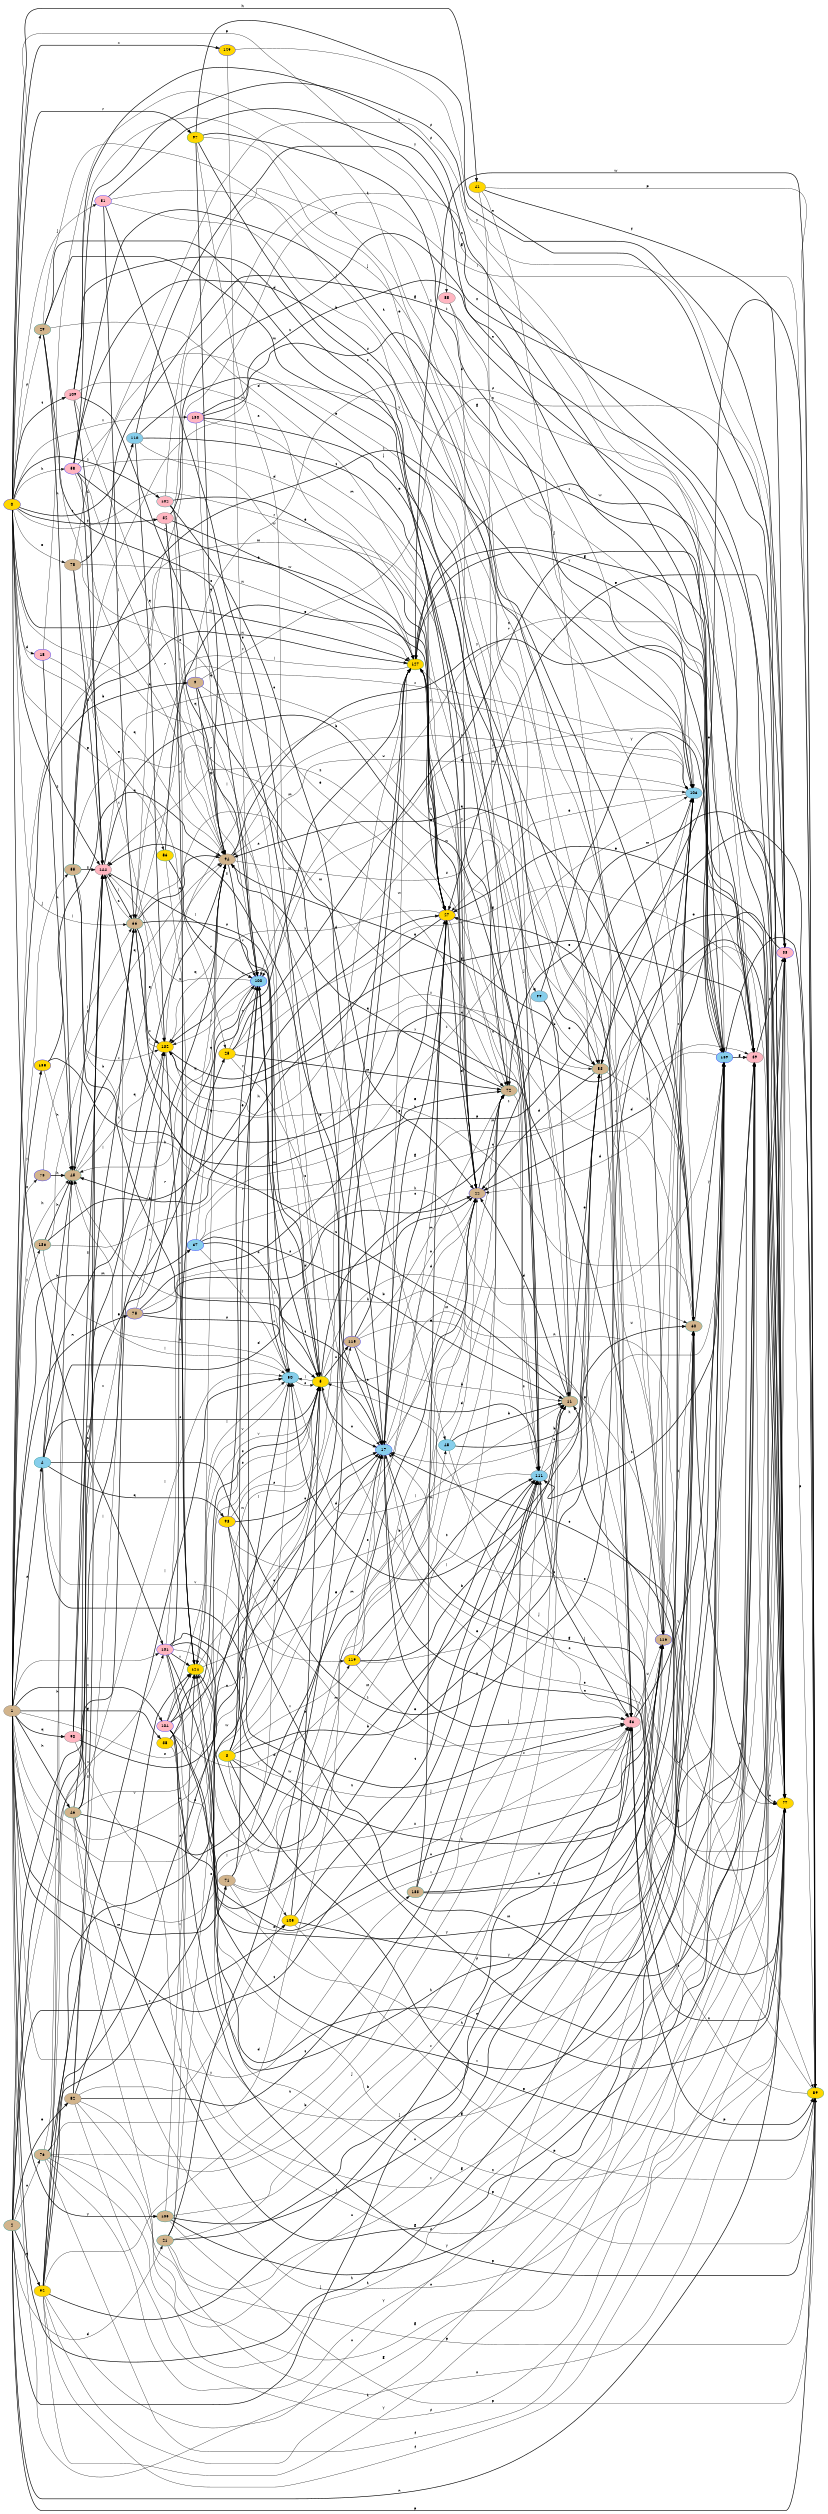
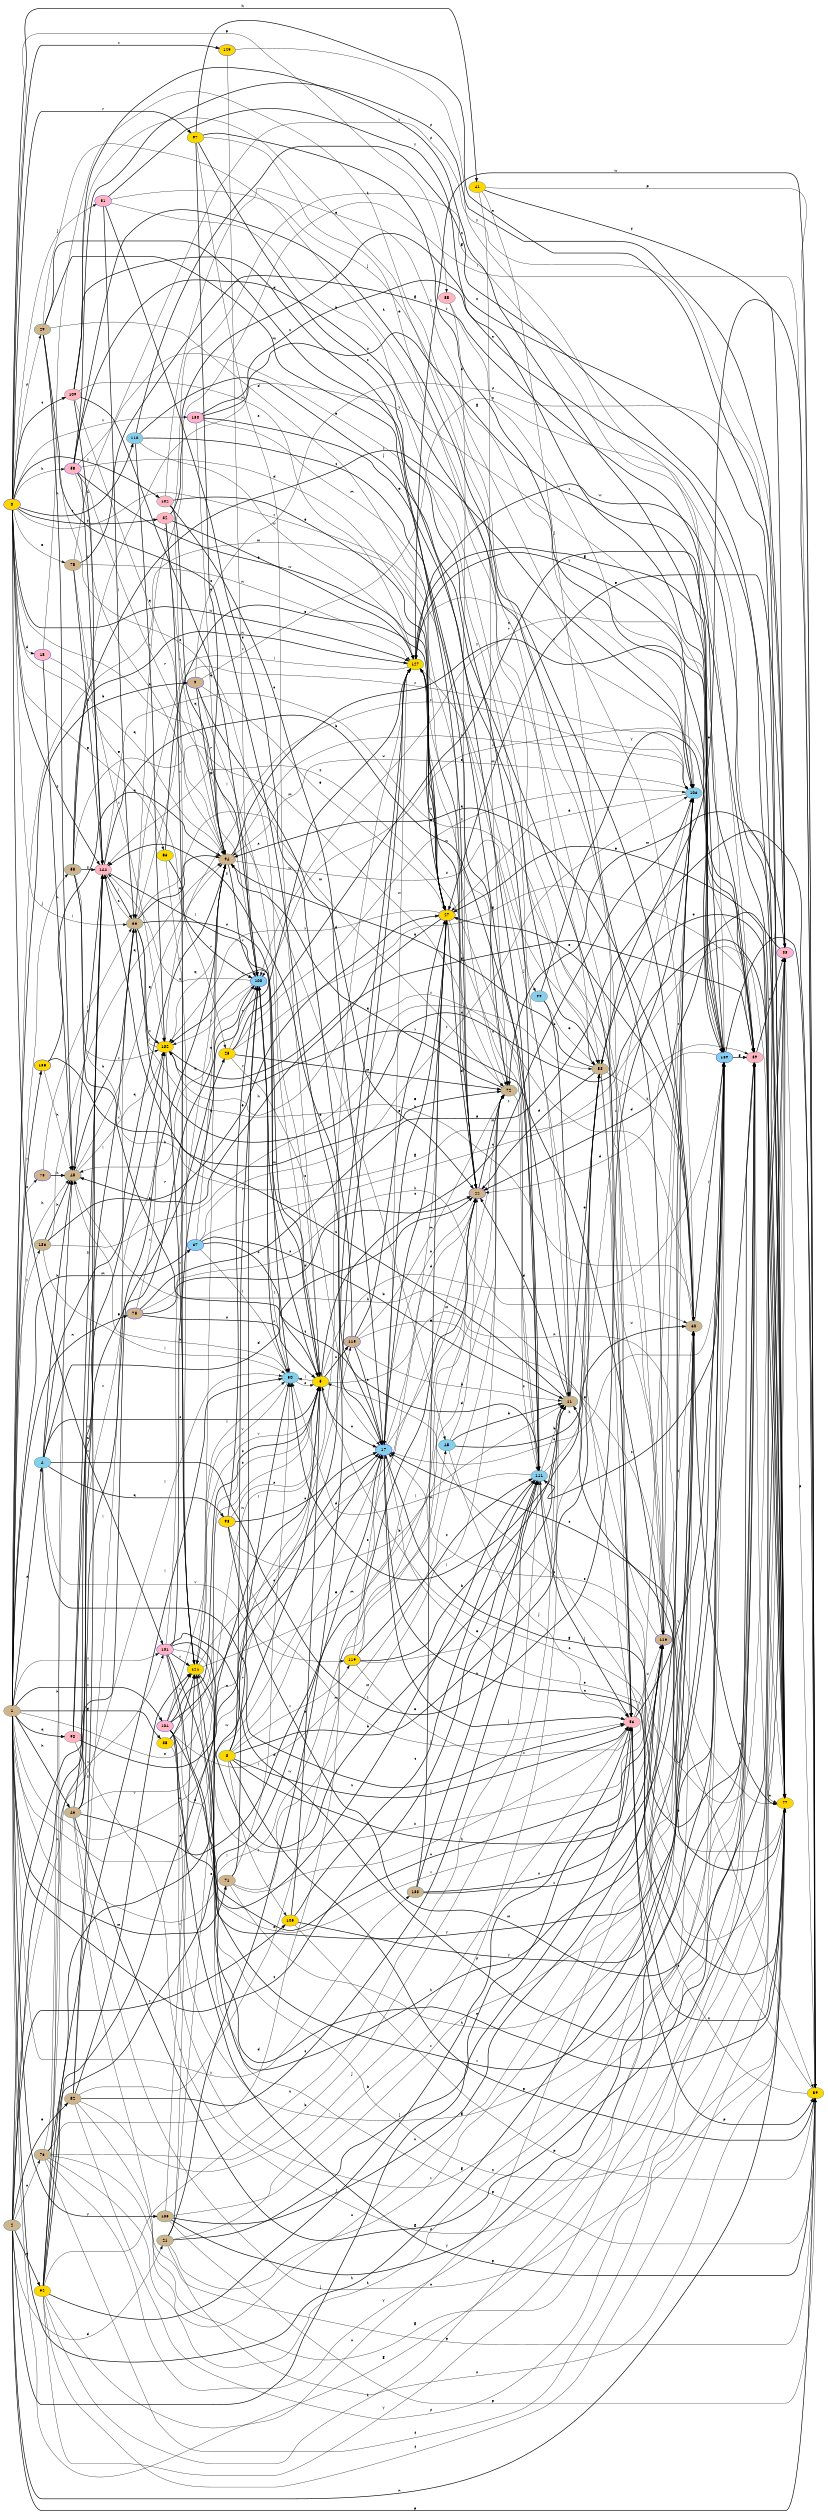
edge "3" -> "56": style solid -> bold
